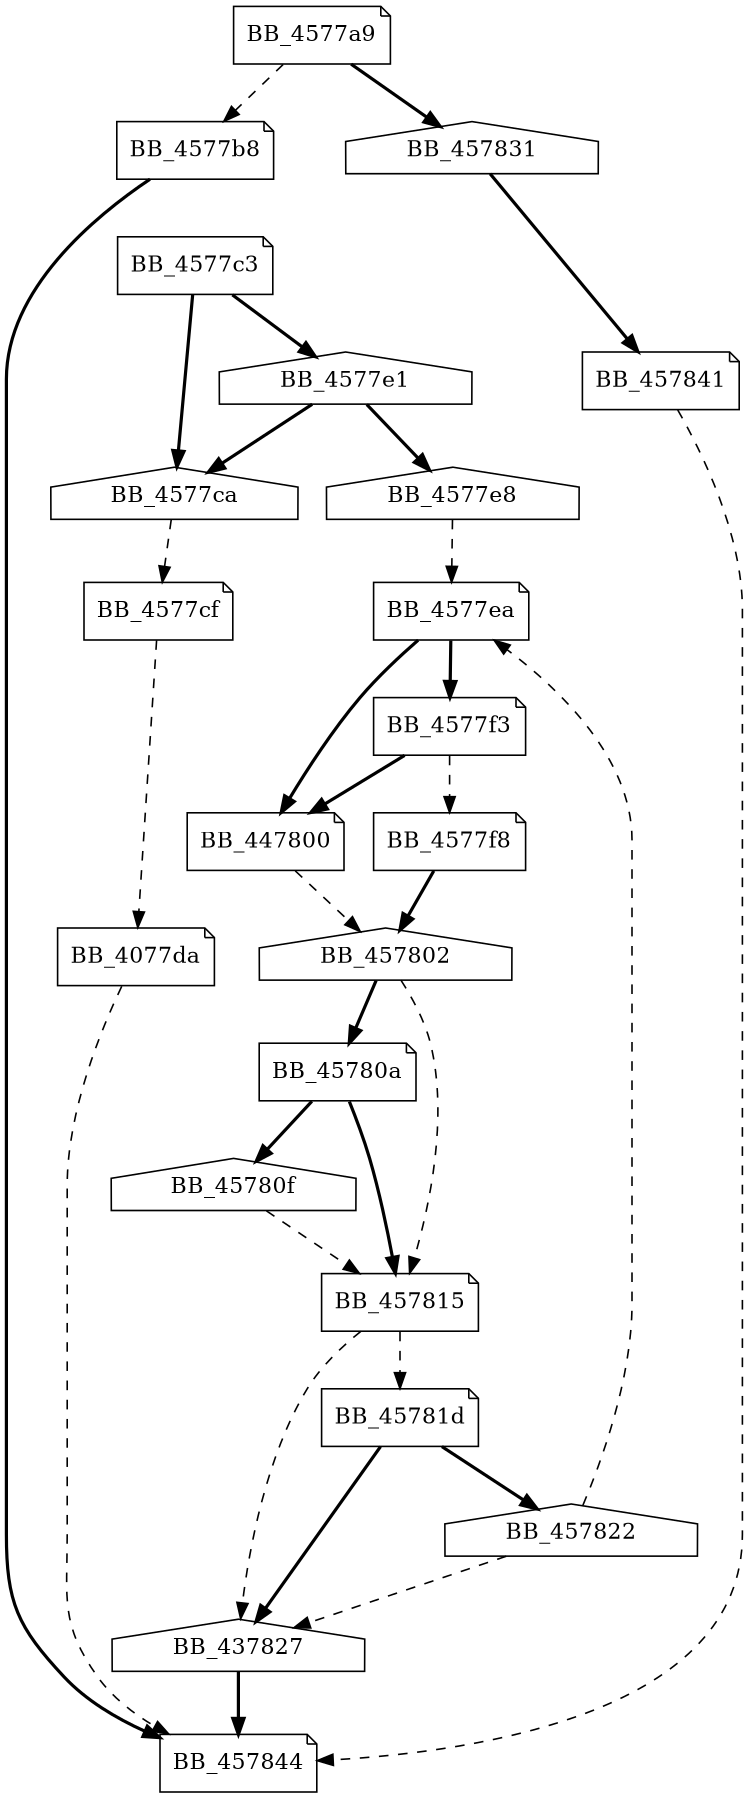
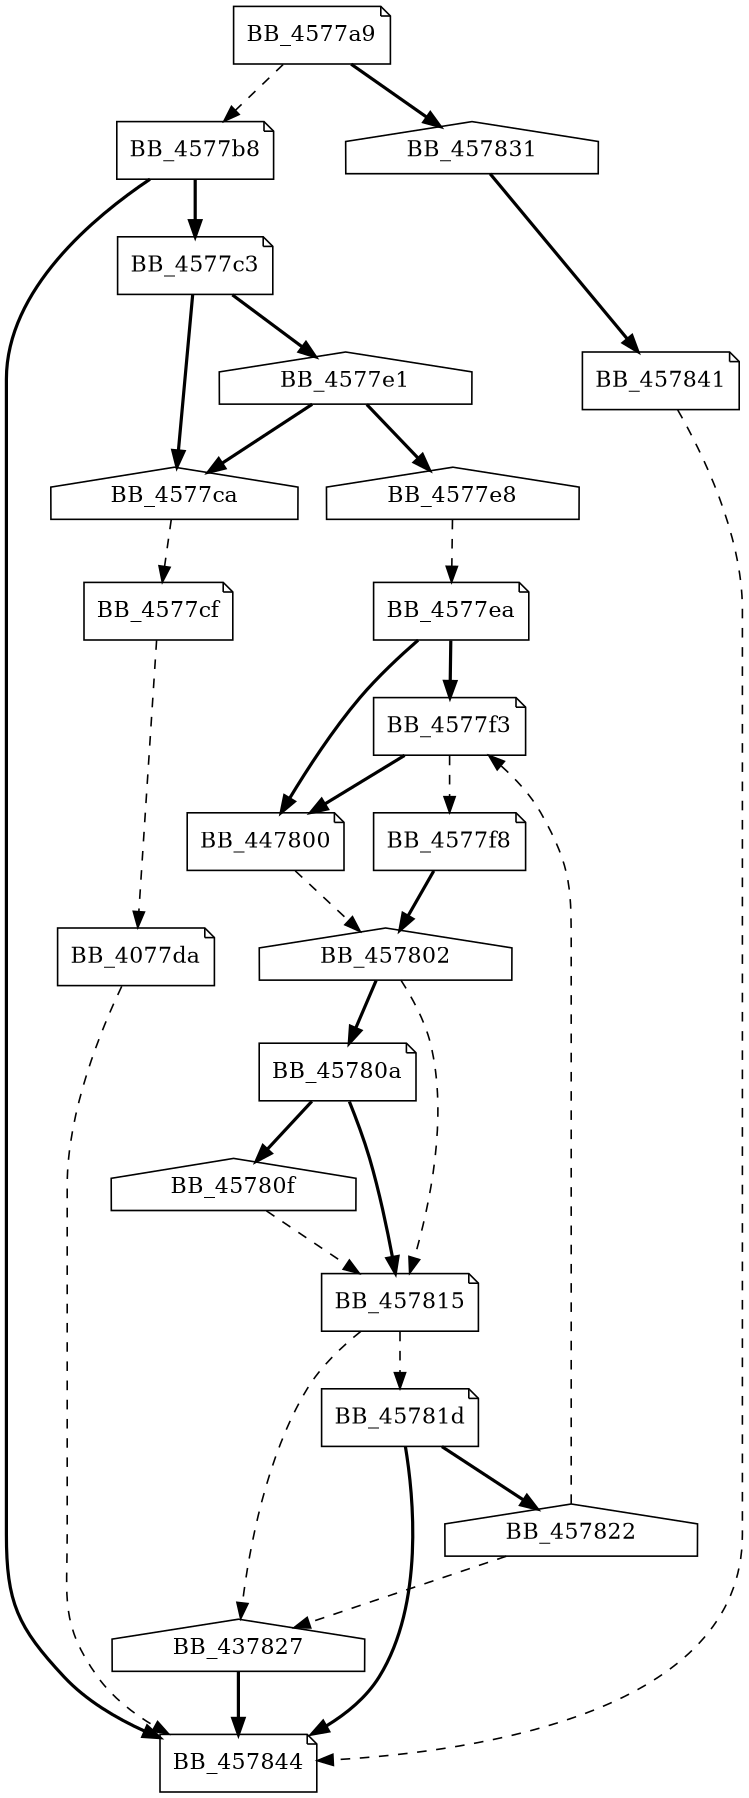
edge "BB_4577b8" -> "BB_4577c3": added
edge "BB_457822" -> "BB_4577ea": now "BB_457822" -> "BB_4577f3"
edge "BB_45781d" -> "BB_437827": now "BB_45781d" -> "BB_457844"
